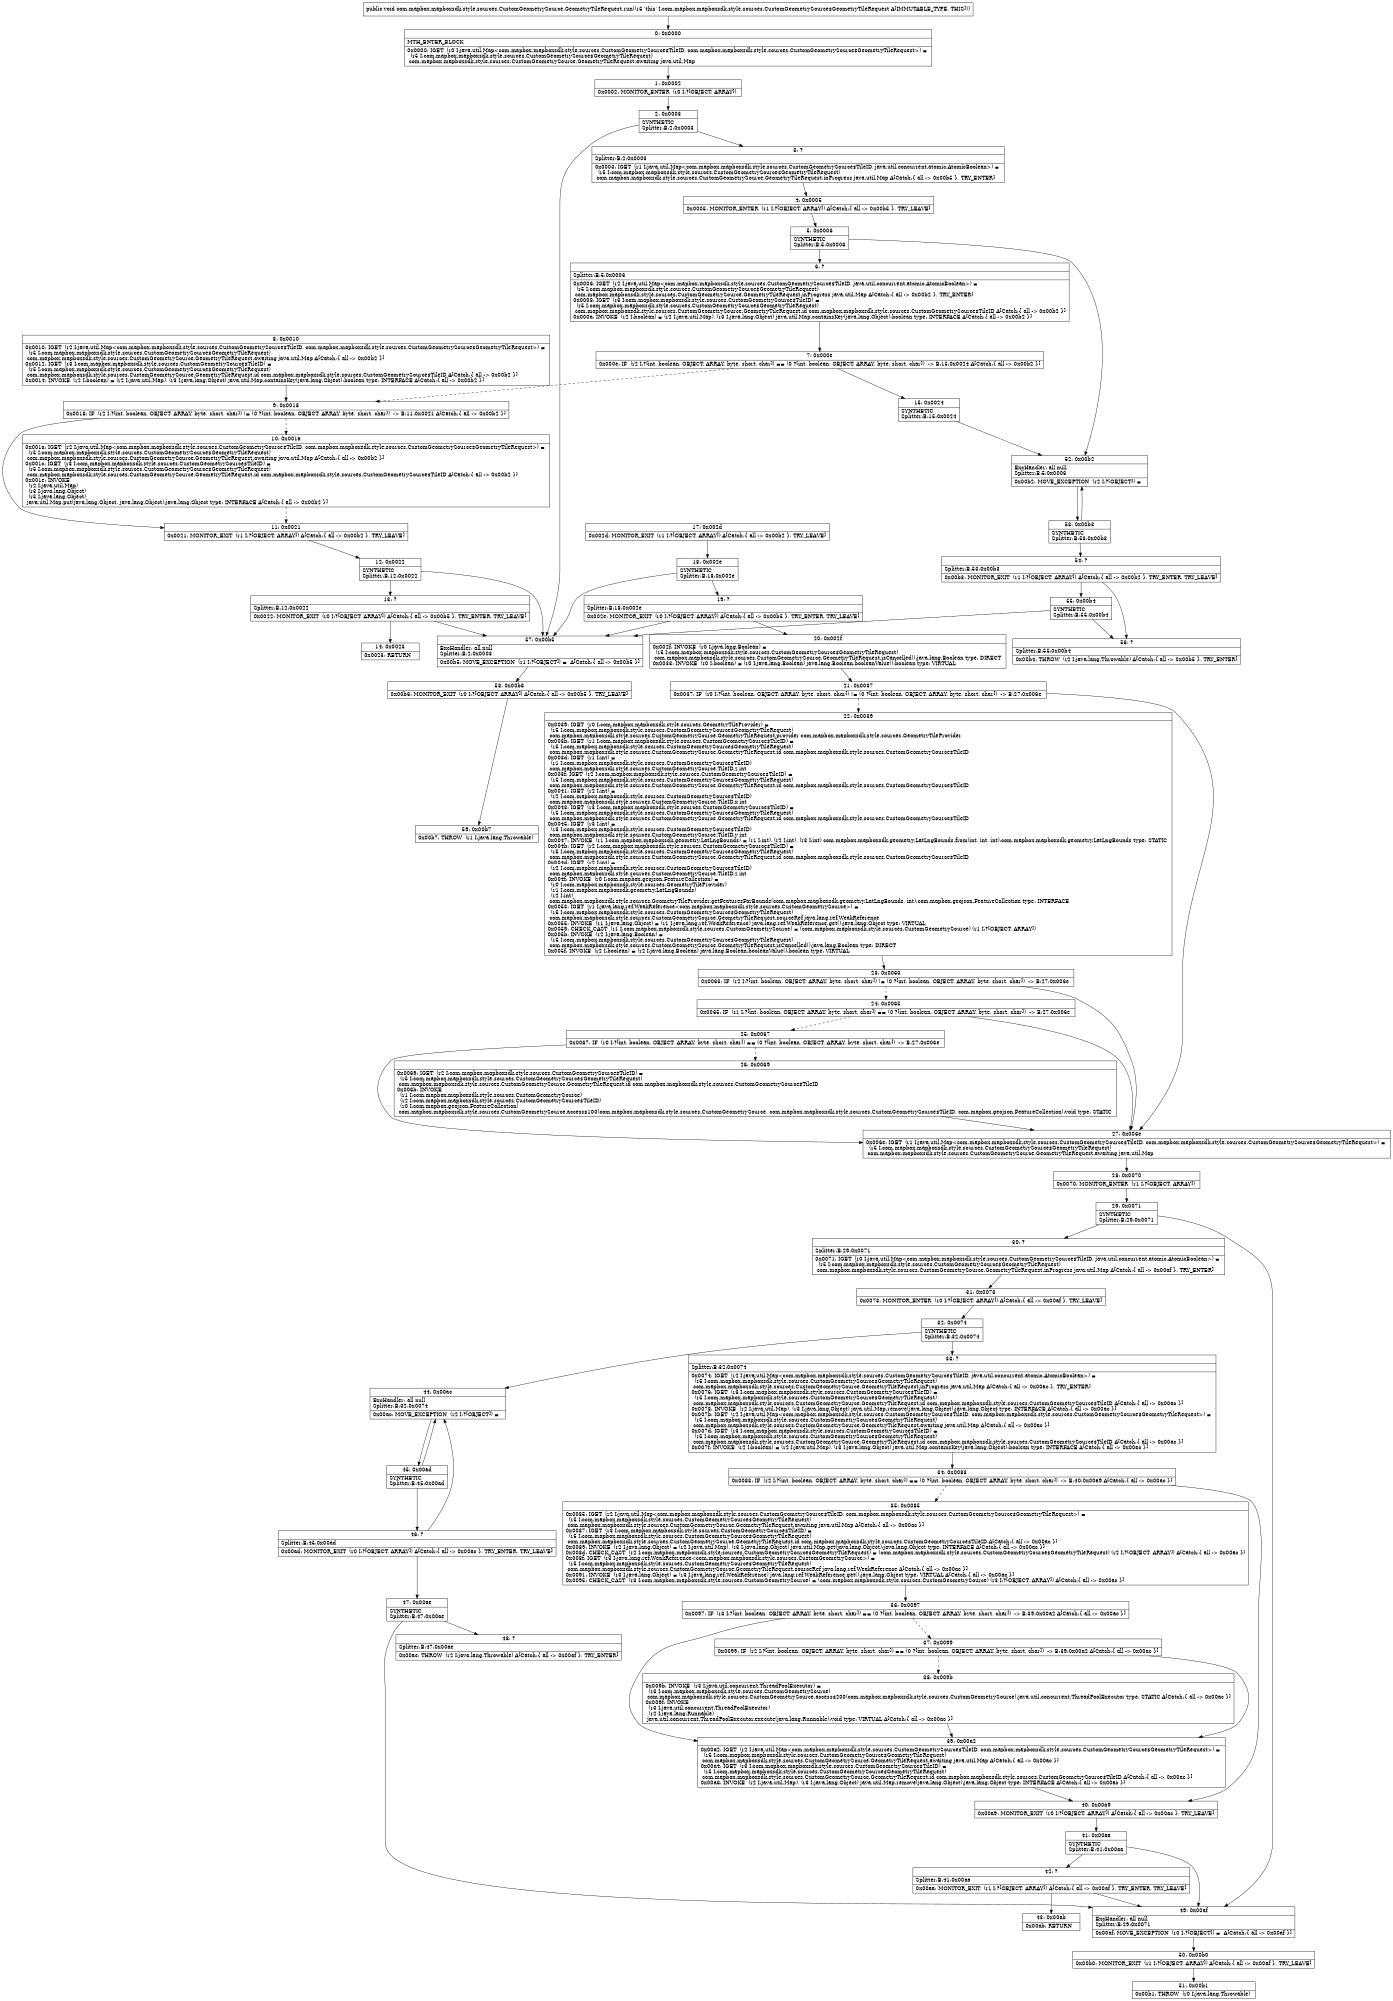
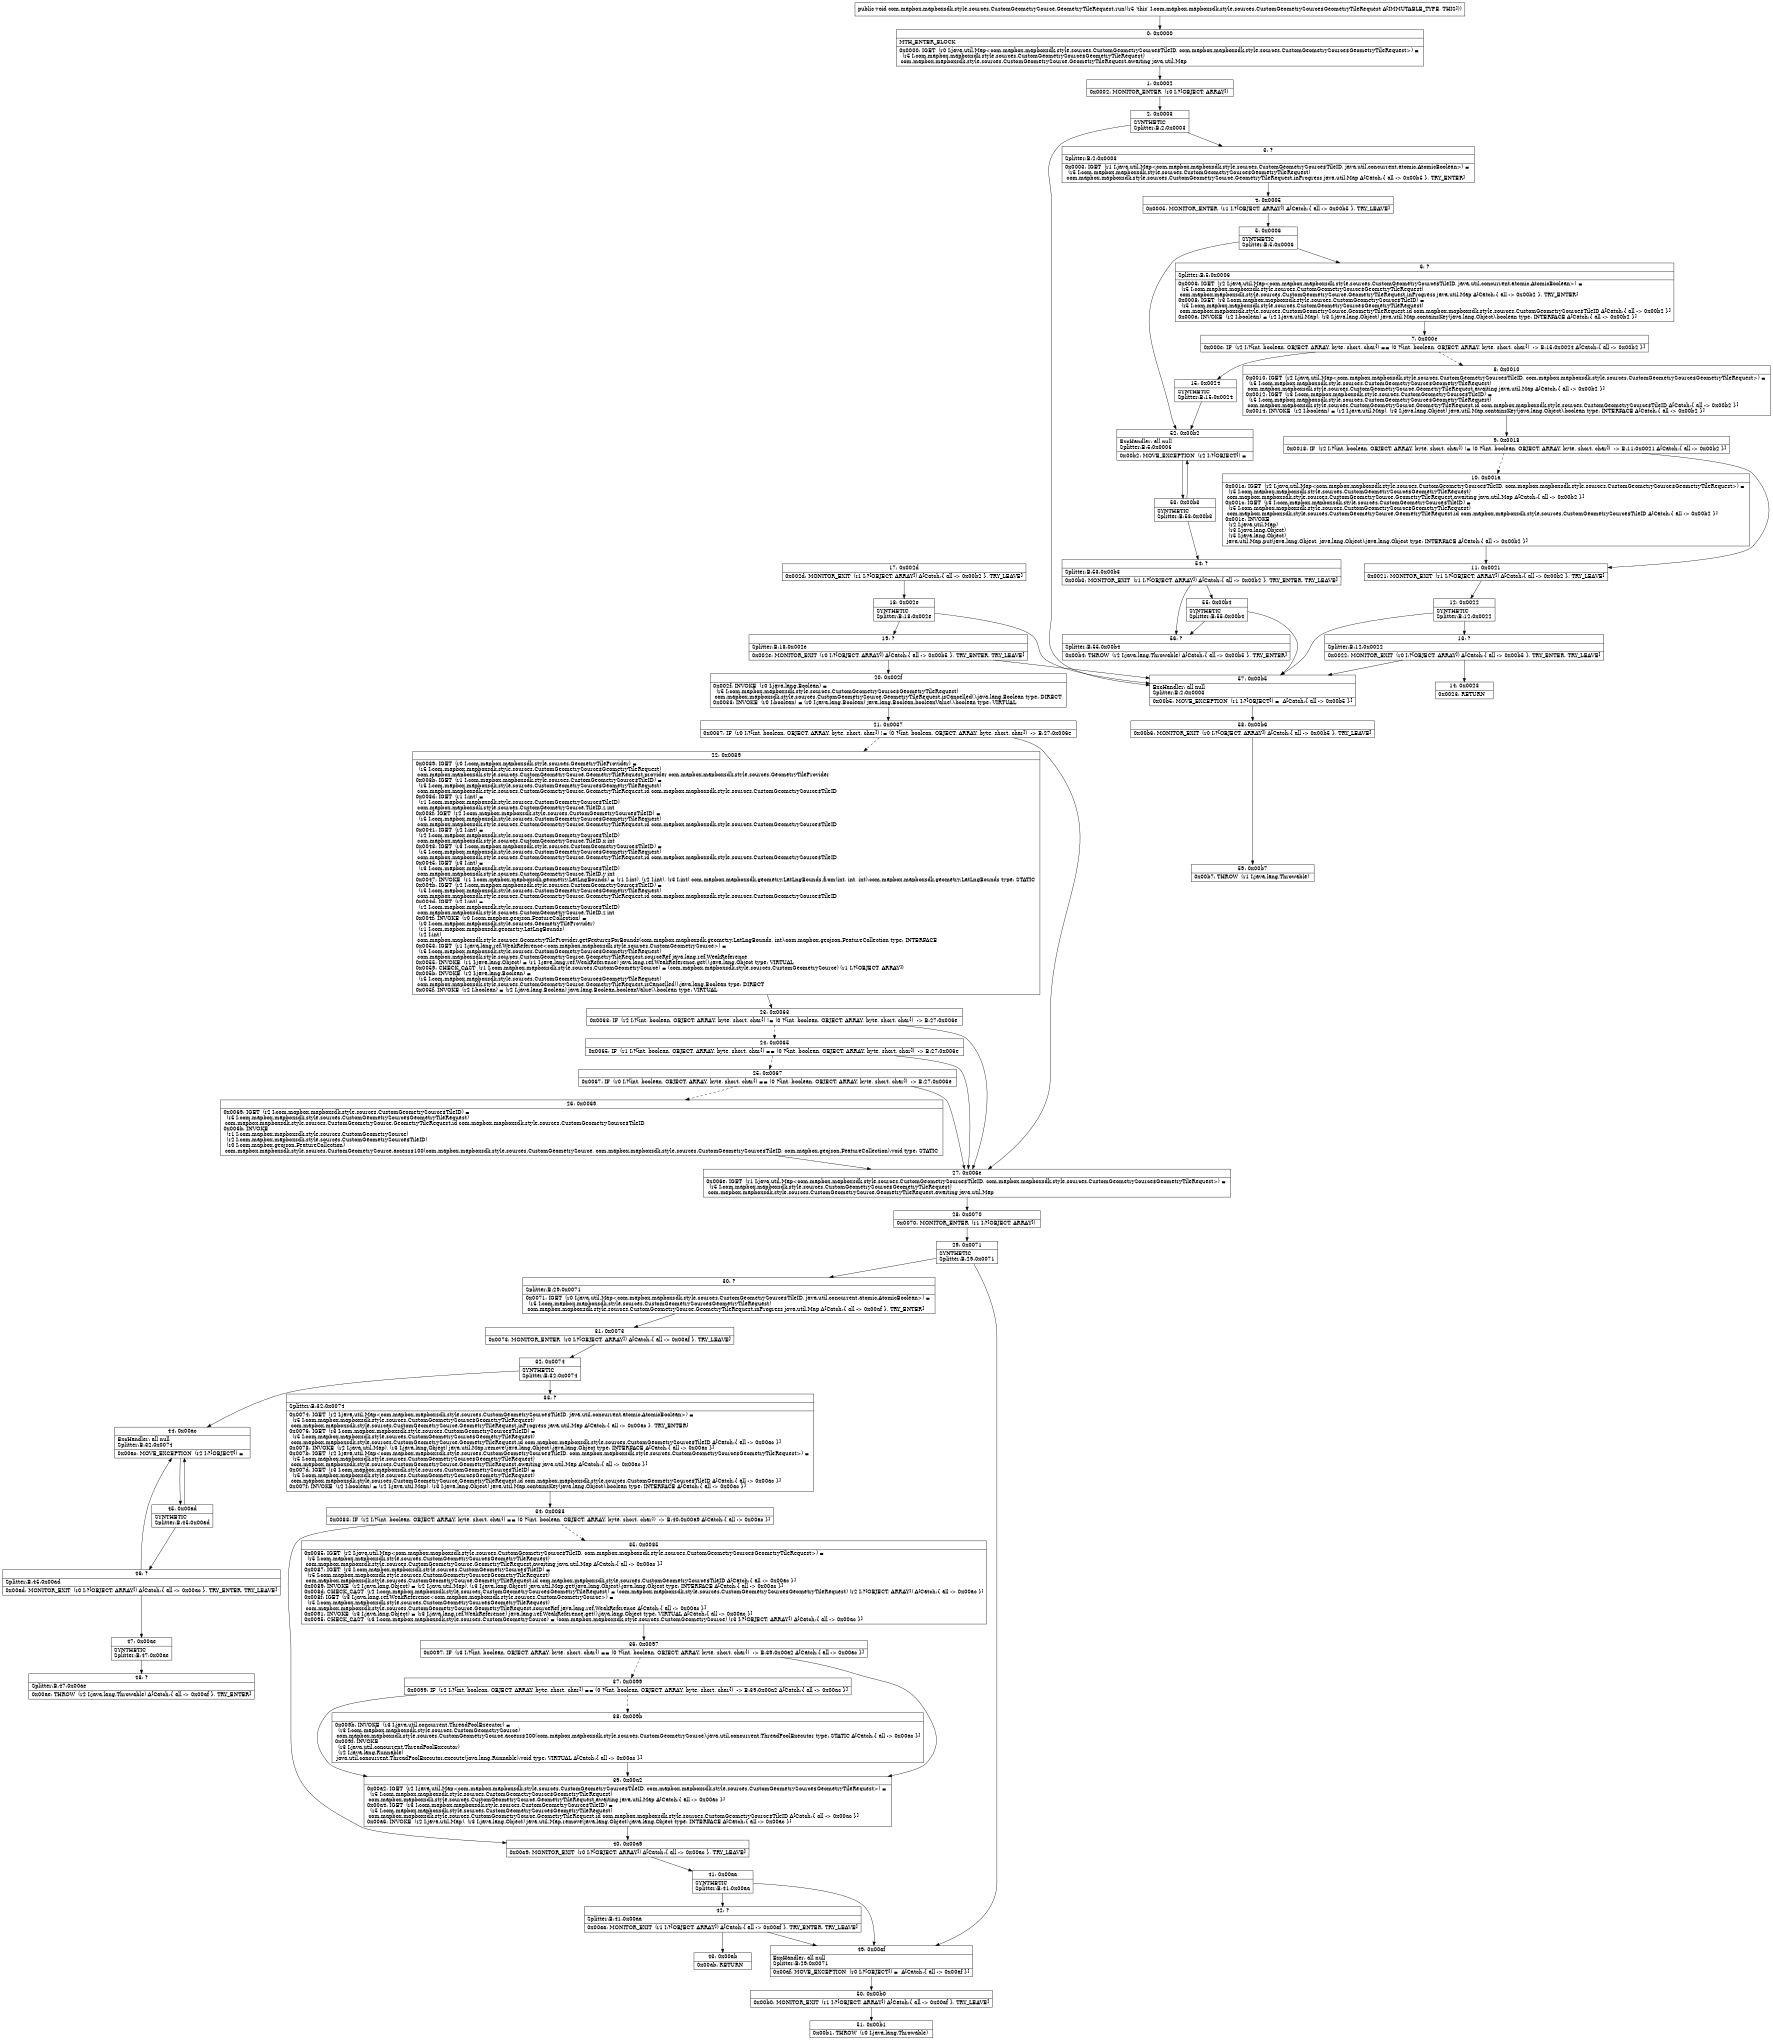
edge "7: 0x000e" -> "9: 0x0018": now "7: 0x000e" -> "8: 0x0010"
edge "10: 0x001a" -> "11: 0x0021": style dashed -> solid
edge "47: 0x00ae" -> "49: 0x00af": removed
